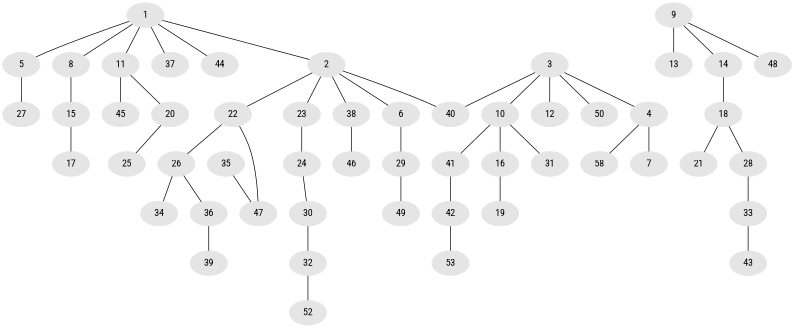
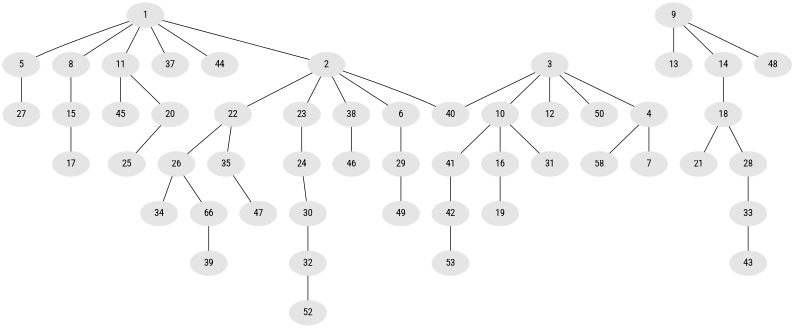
edge "22" -- "47": now "22" -- "35"
node "36": label "36" -> "66"
